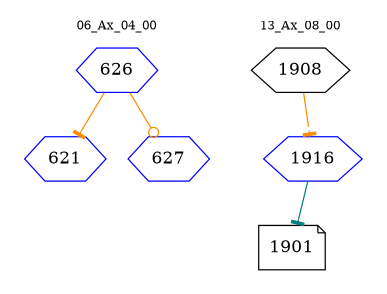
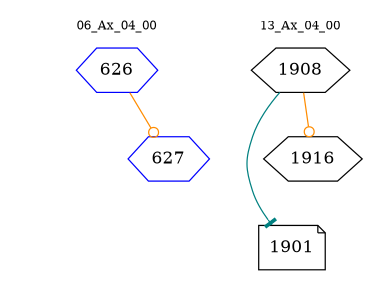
cluster "13_Ax_08_00": label "13_Ax_08_00" -> "13_Ax_04_00"
edge "1908" -> "1916": arrowhead tee -> odot
node "621": removed
node "1916": color blue -> black
edge "1916" -> "1901": now "1908" -> "1901"
